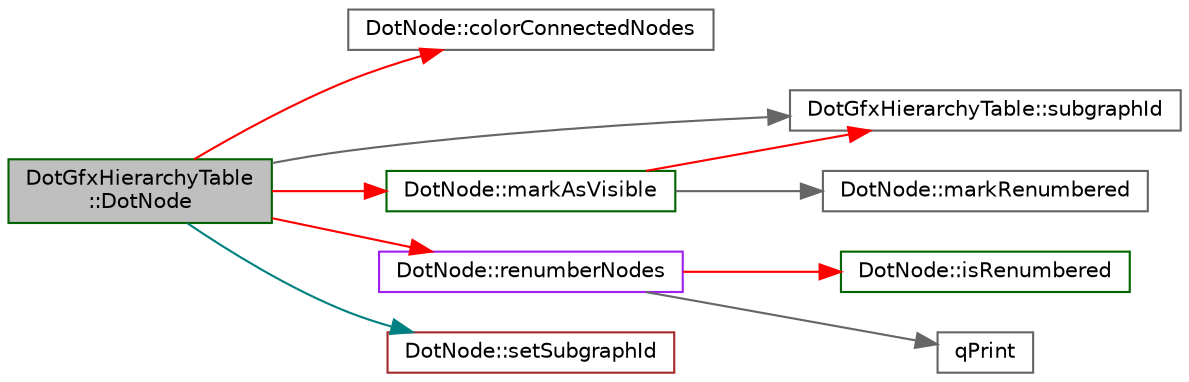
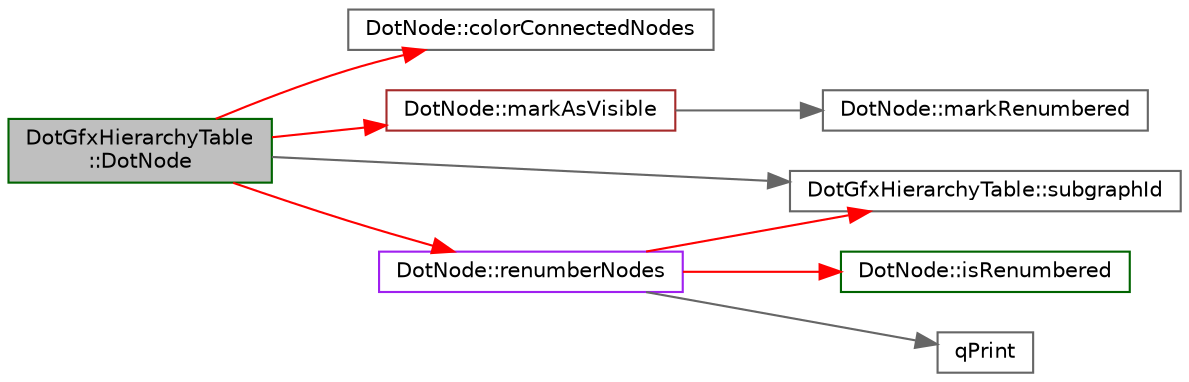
edge "DotNode::markAsVisible" -> "DotGfxHierarchyTable::subgraphId": now "DotNode::renumberNodes" -> "DotGfxHierarchyTable::subgraphId"
node "DotNode::markAsVisible": color darkgreen -> brown
node "DotNode::setSubgraphId": removed
